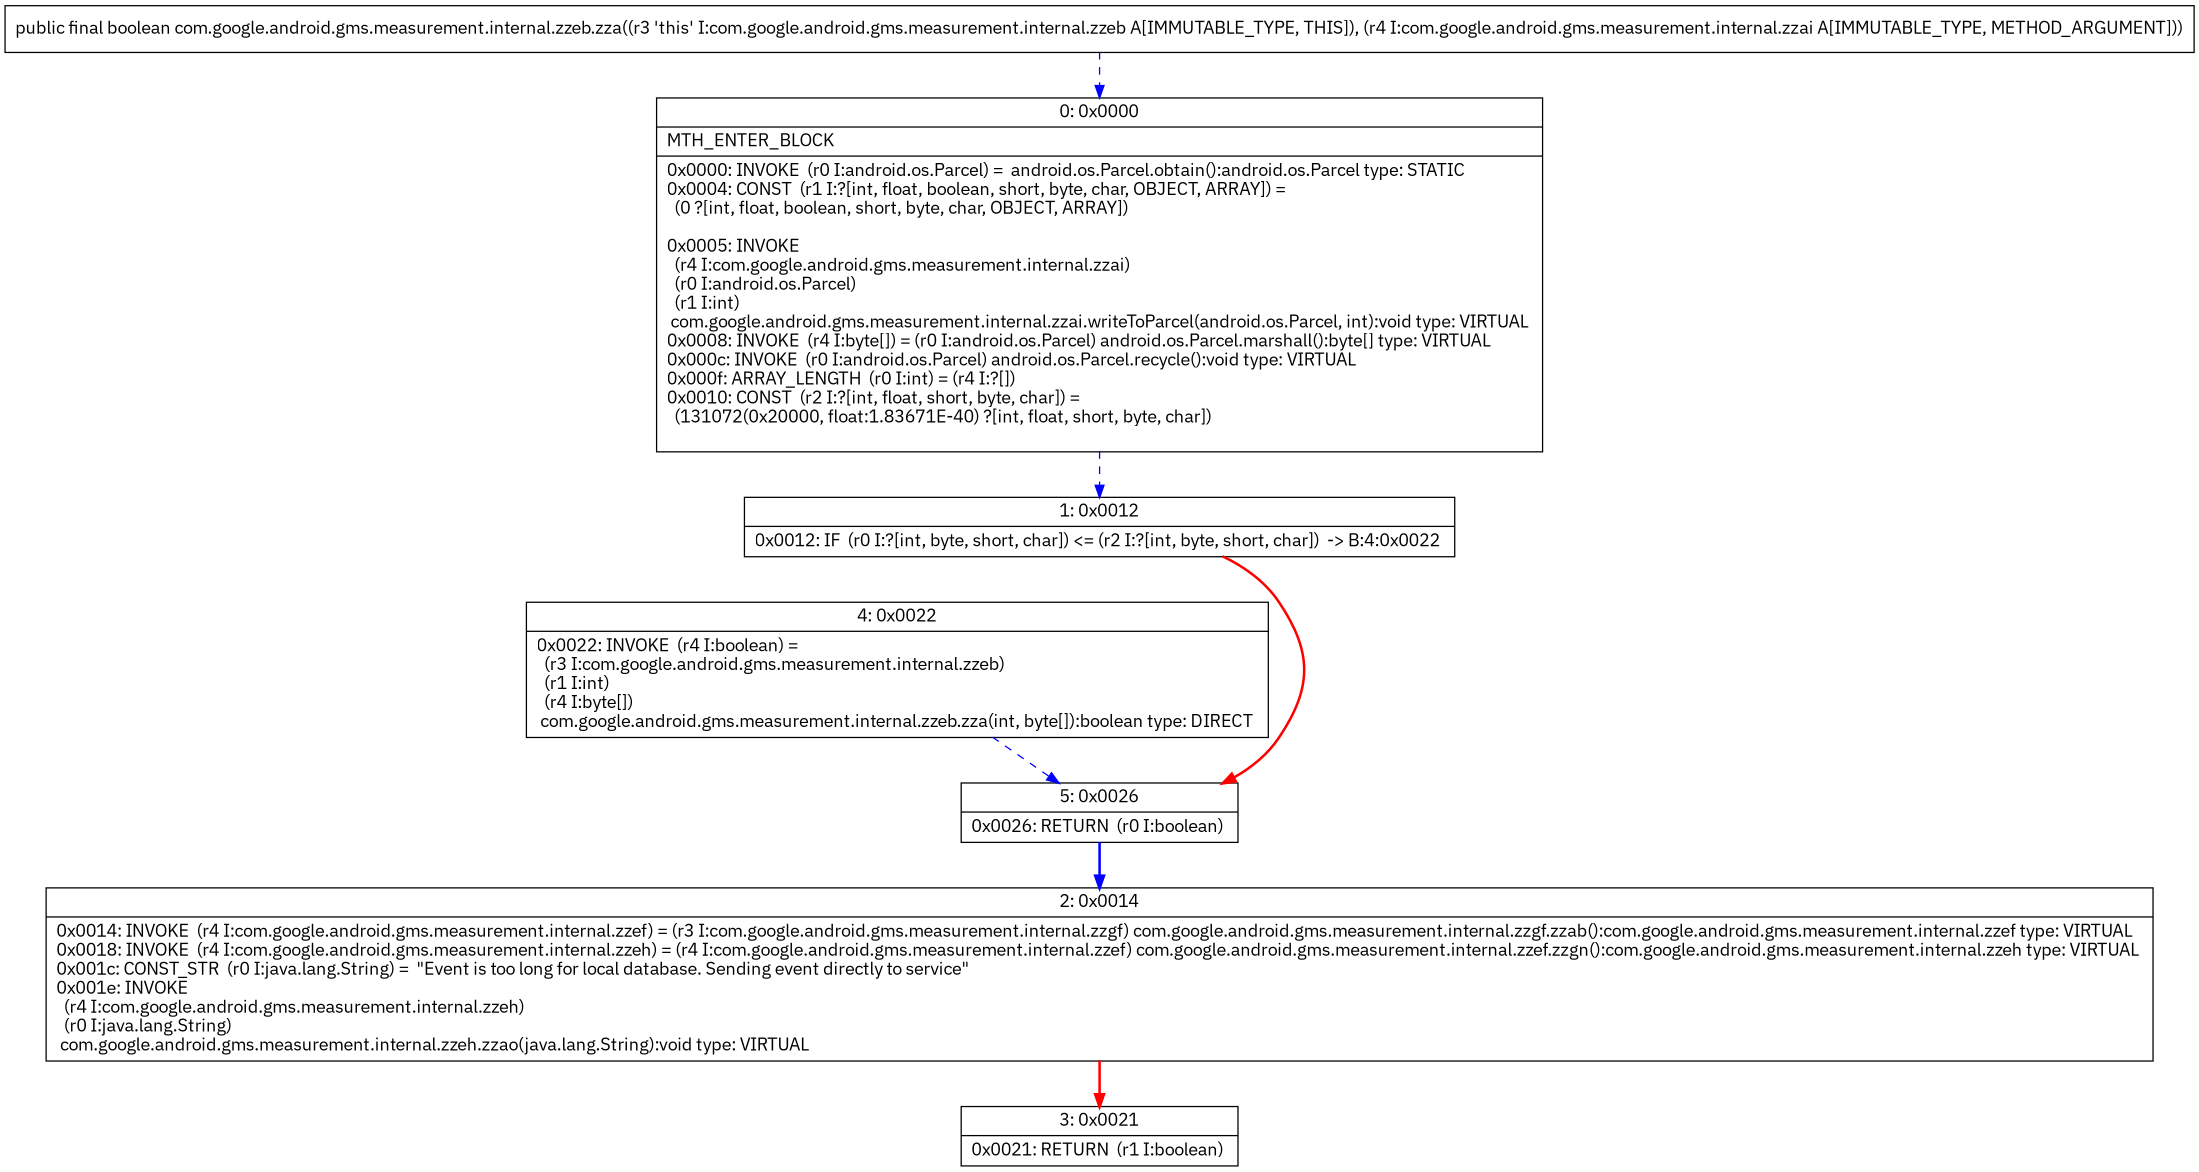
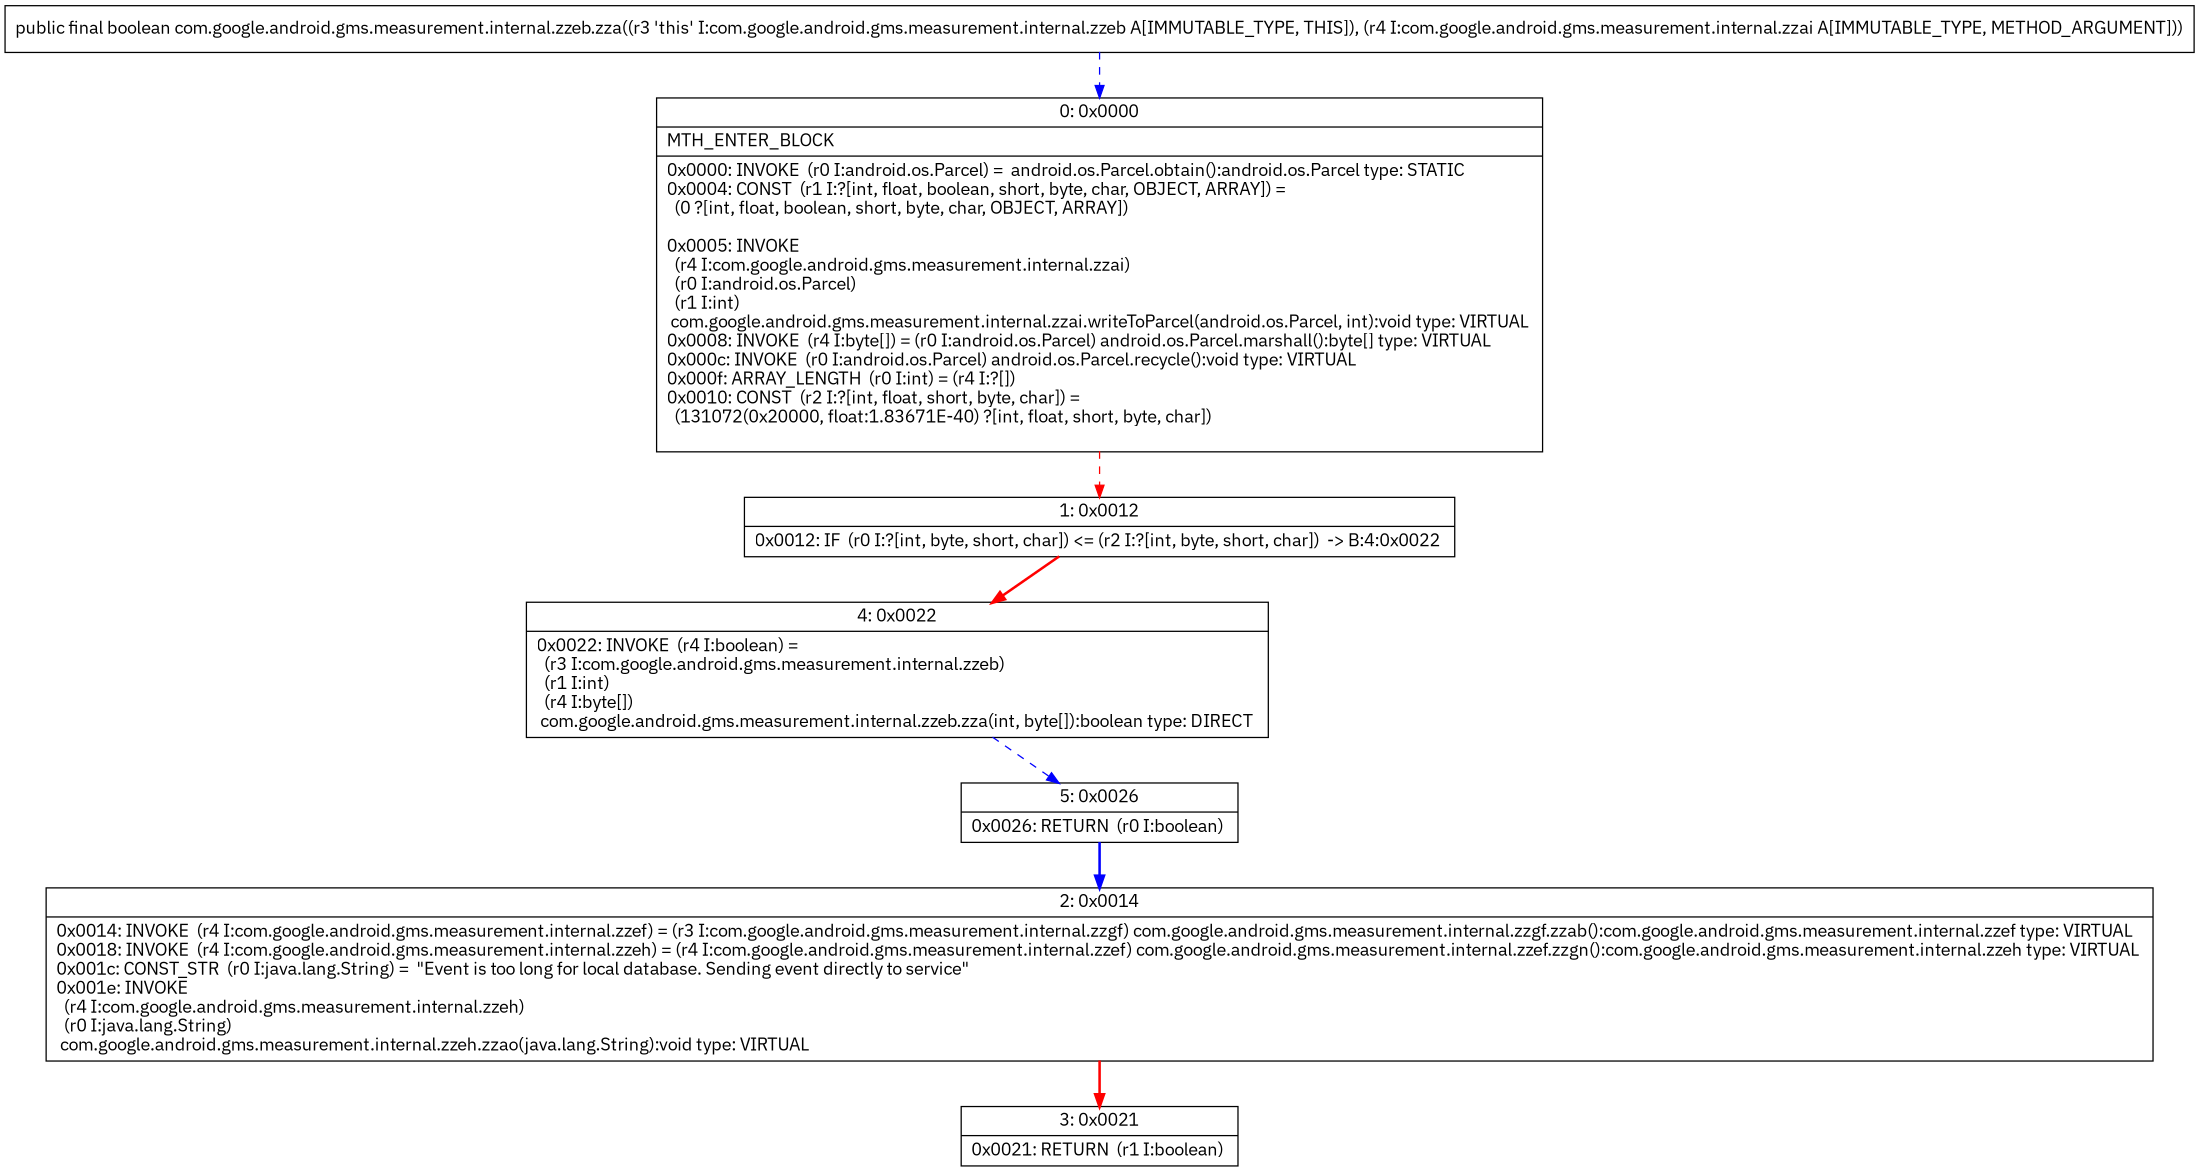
edge "0: 0x0000" -> "1: 0x0012": color blue -> red
edge "1: 0x0012" -> "5: 0x0026": now "1: 0x0012" -> "4: 0x0022"
